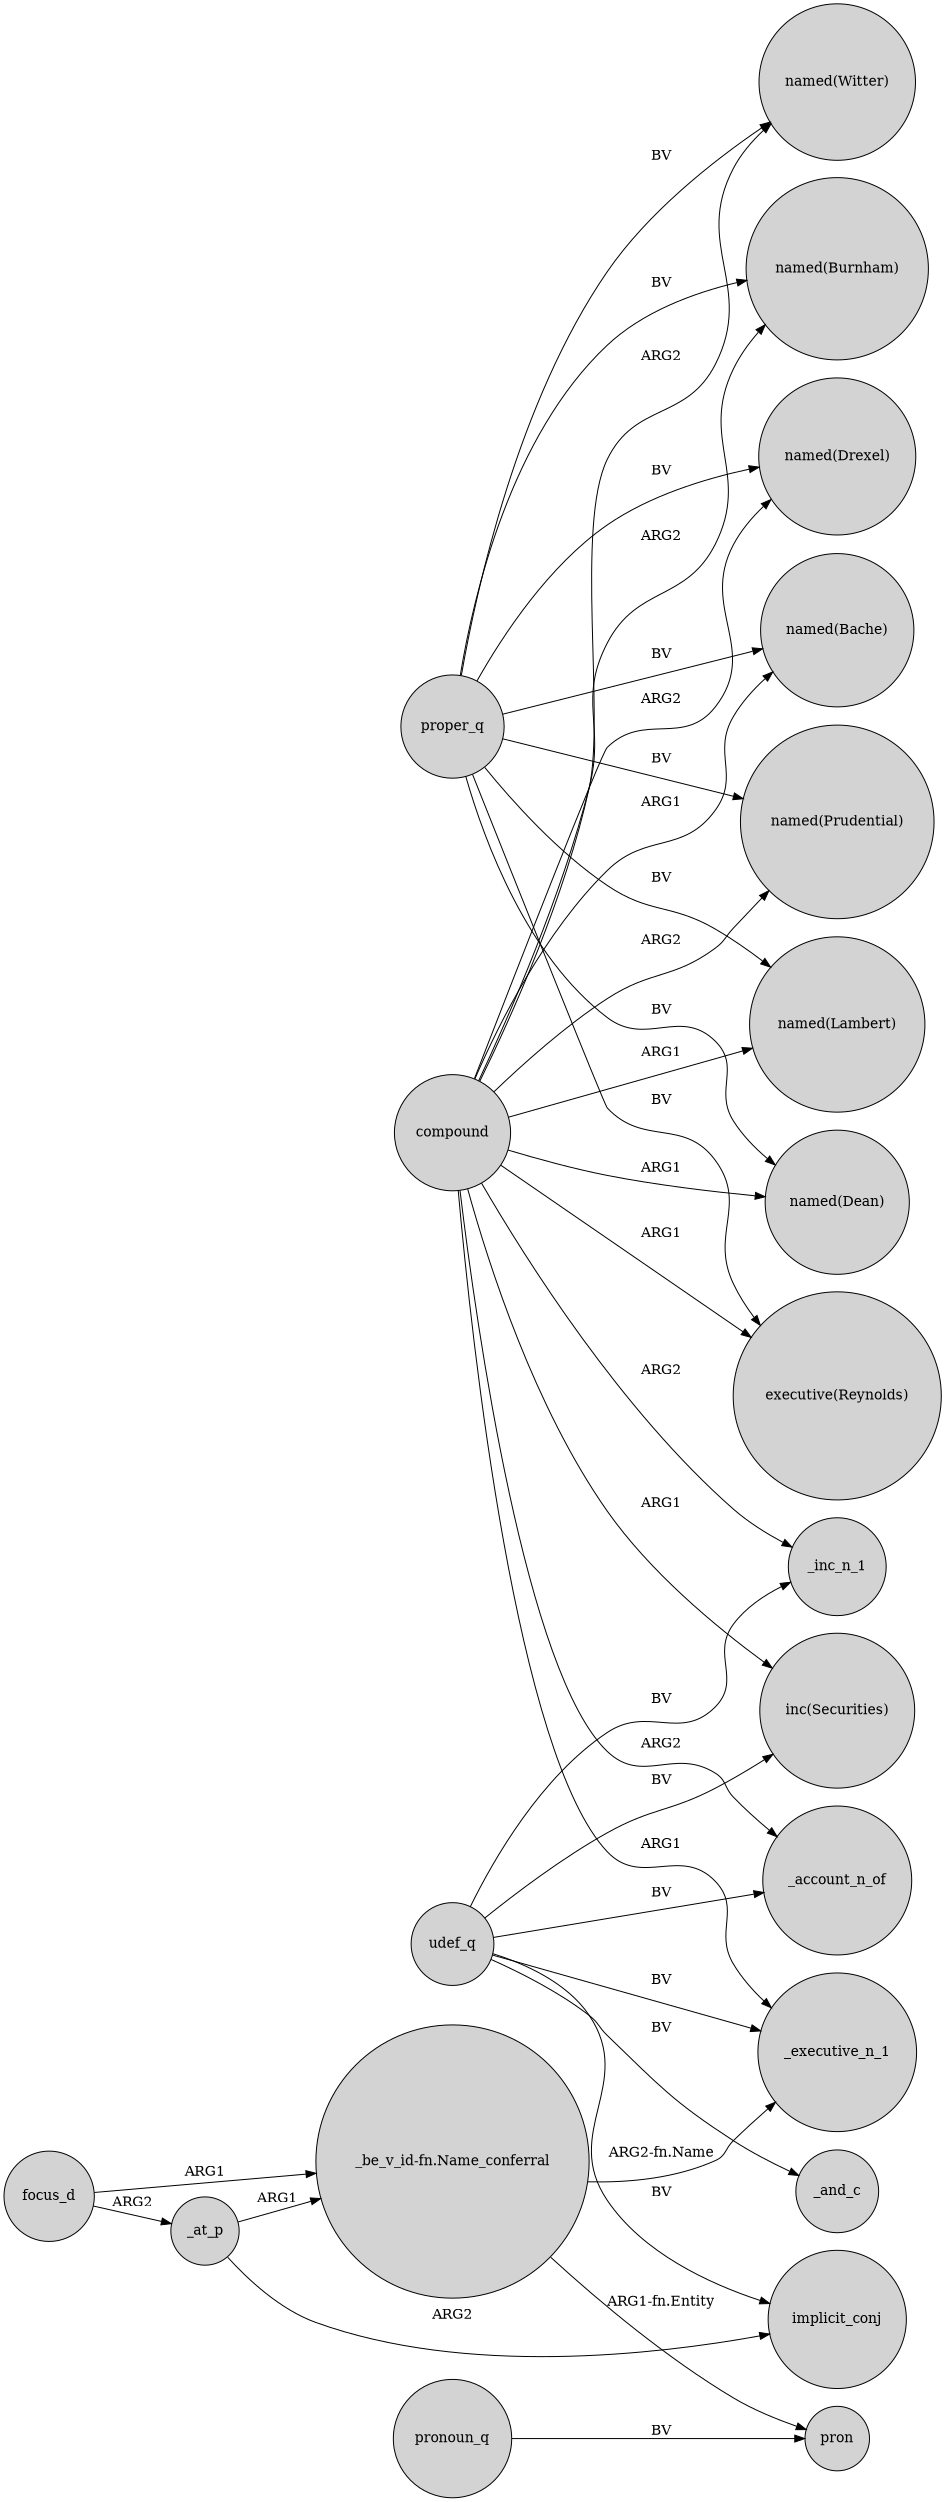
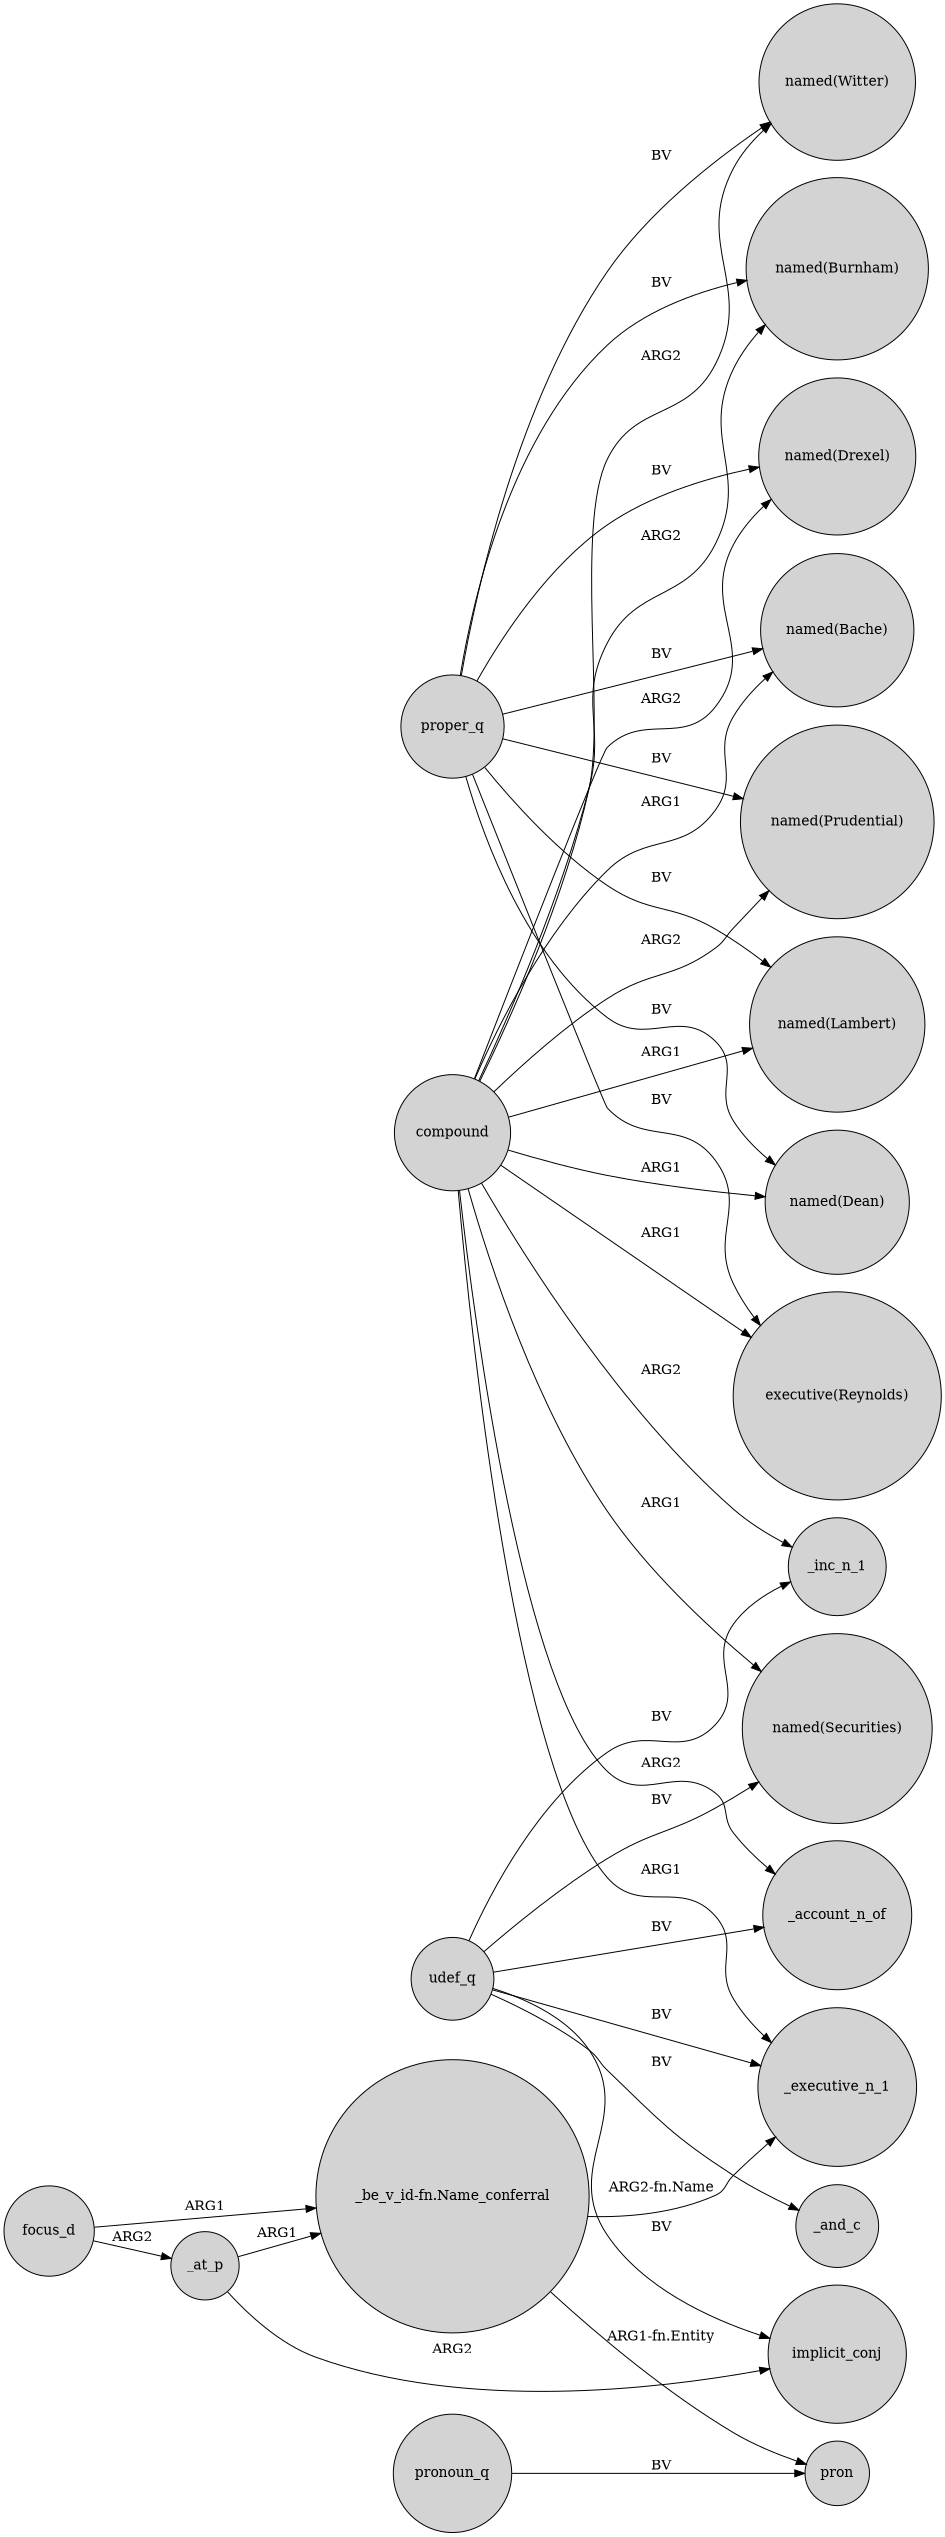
node "inc(Securities)": label "inc(Securities)" -> "named(Securities)"
